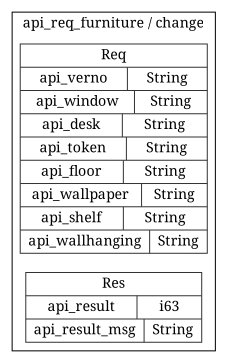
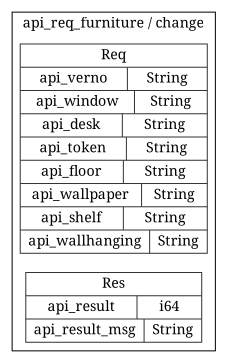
node "Res": text "i63" -> "i64"
